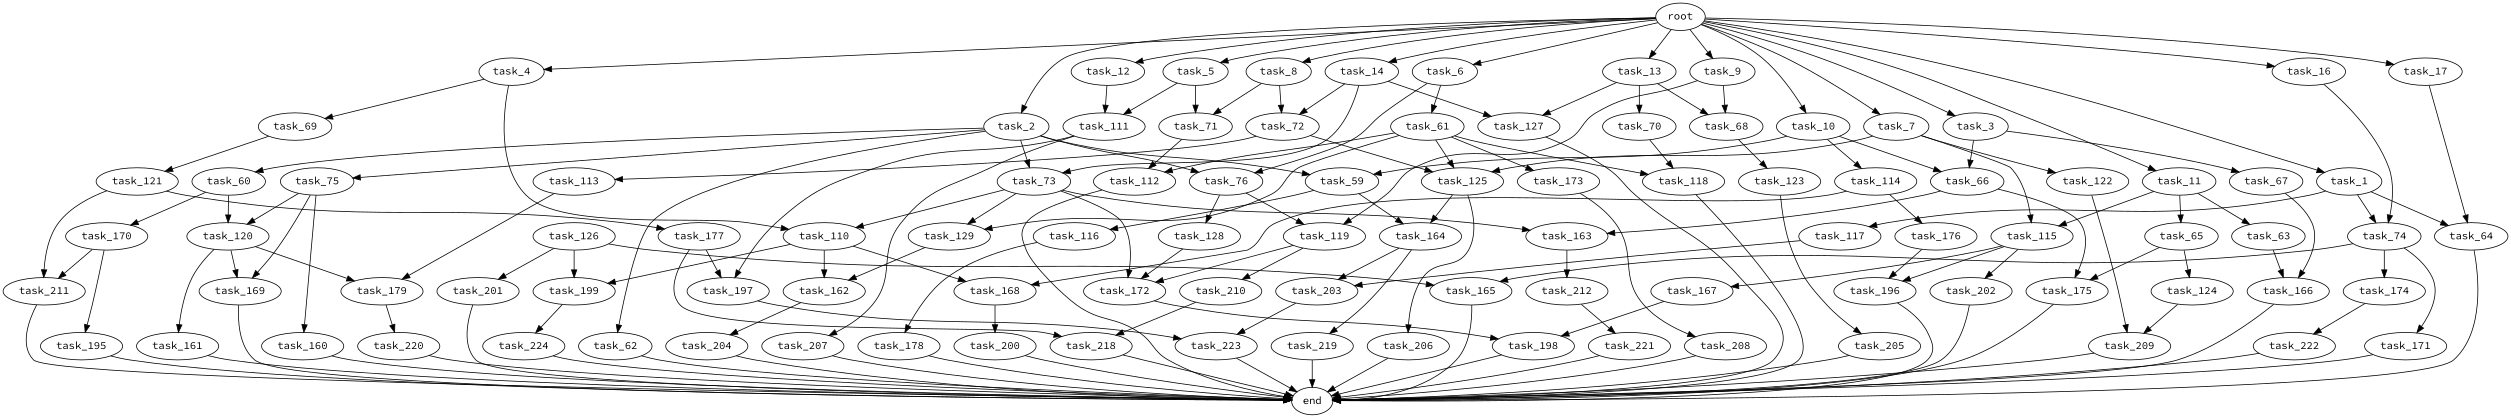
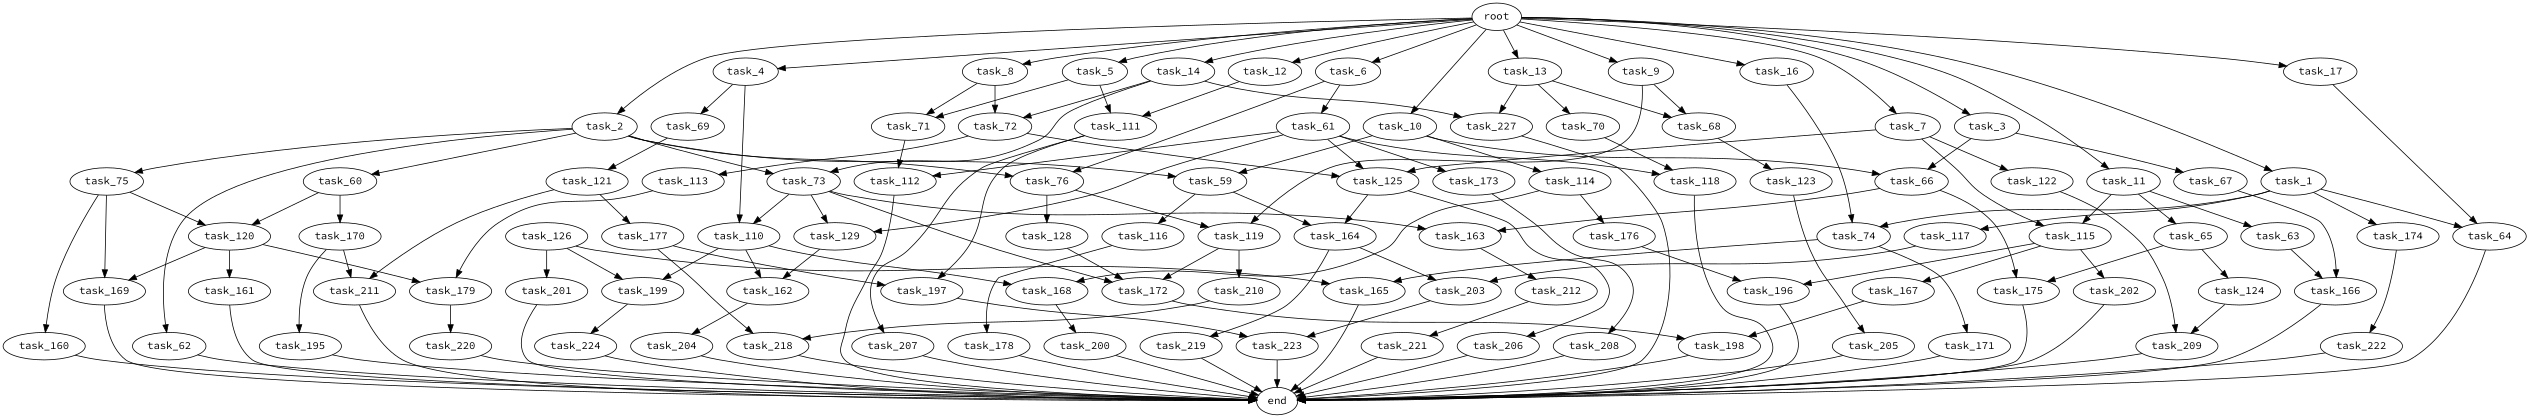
node "task_127": label "task_127" -> "task_227"
edge "task_74" -> "task_174": now "task_1" -> "task_174"
